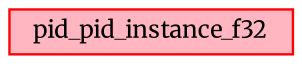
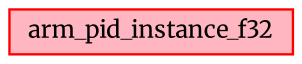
node "pid_pid_instance_f32": label "pid_pid_instance_f32" -> "arm_pid_instance_f32"
